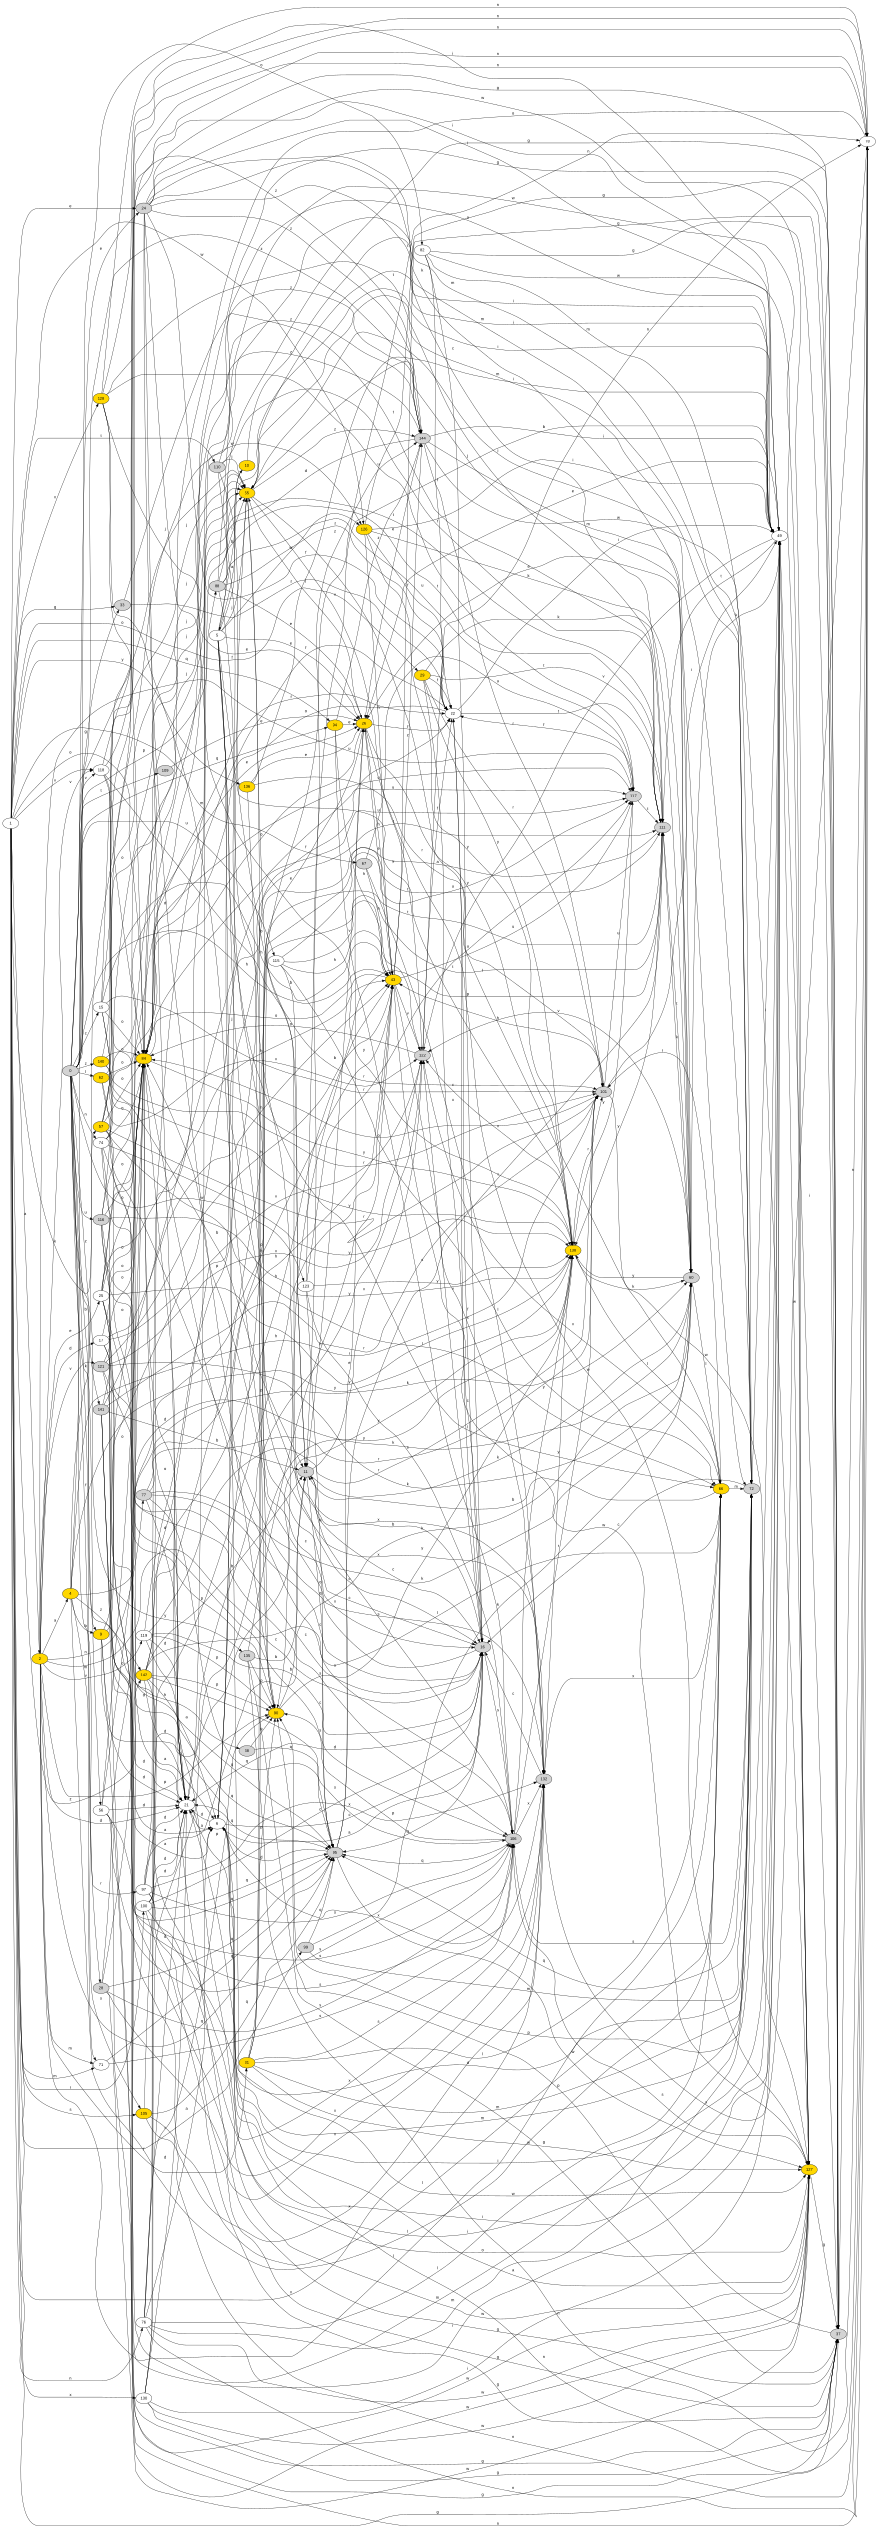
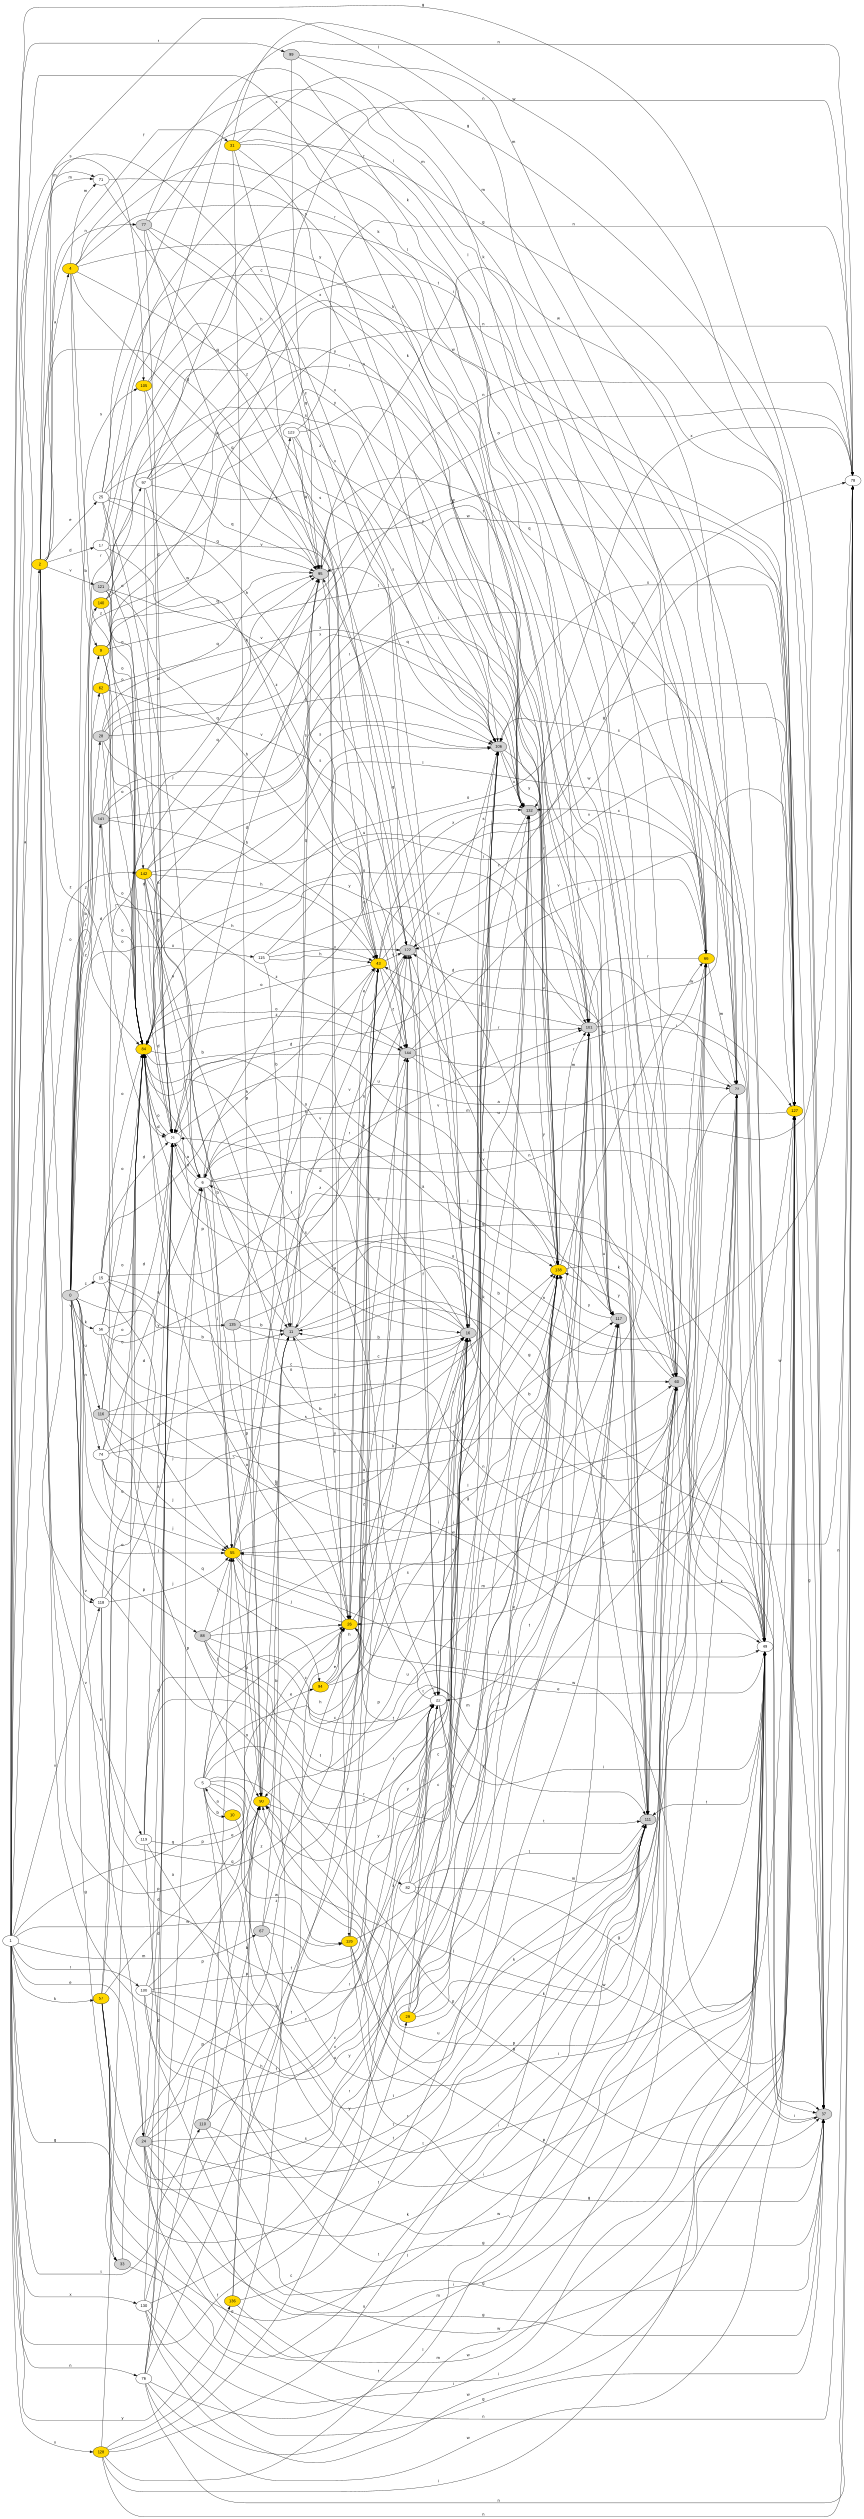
node "109": removed
edge "67" -> "11": added, label "b"
node "38": removed
